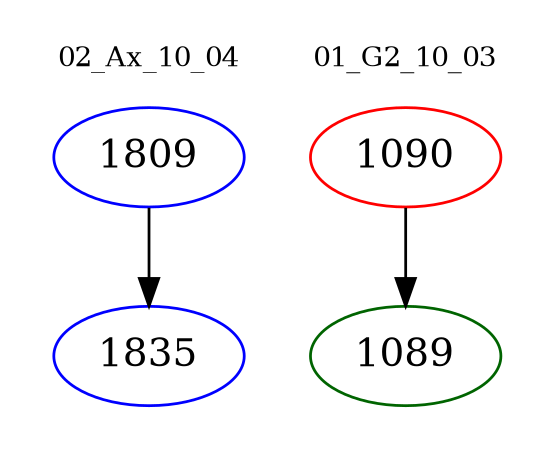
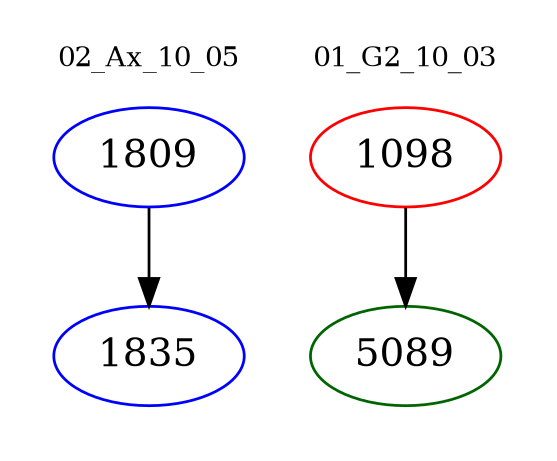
cluster "02_Ax_10_04": label "02_Ax_10_04" -> "02_Ax_10_05"
node "1090": label "1090" -> "1098"
node "1089": label "1089" -> "5089"
